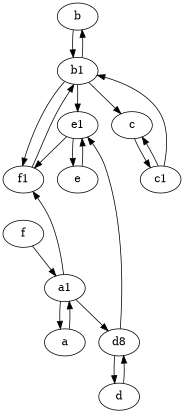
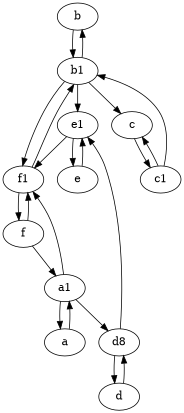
edge "f1" -> "f": added
edge "f" -> "f1": added
